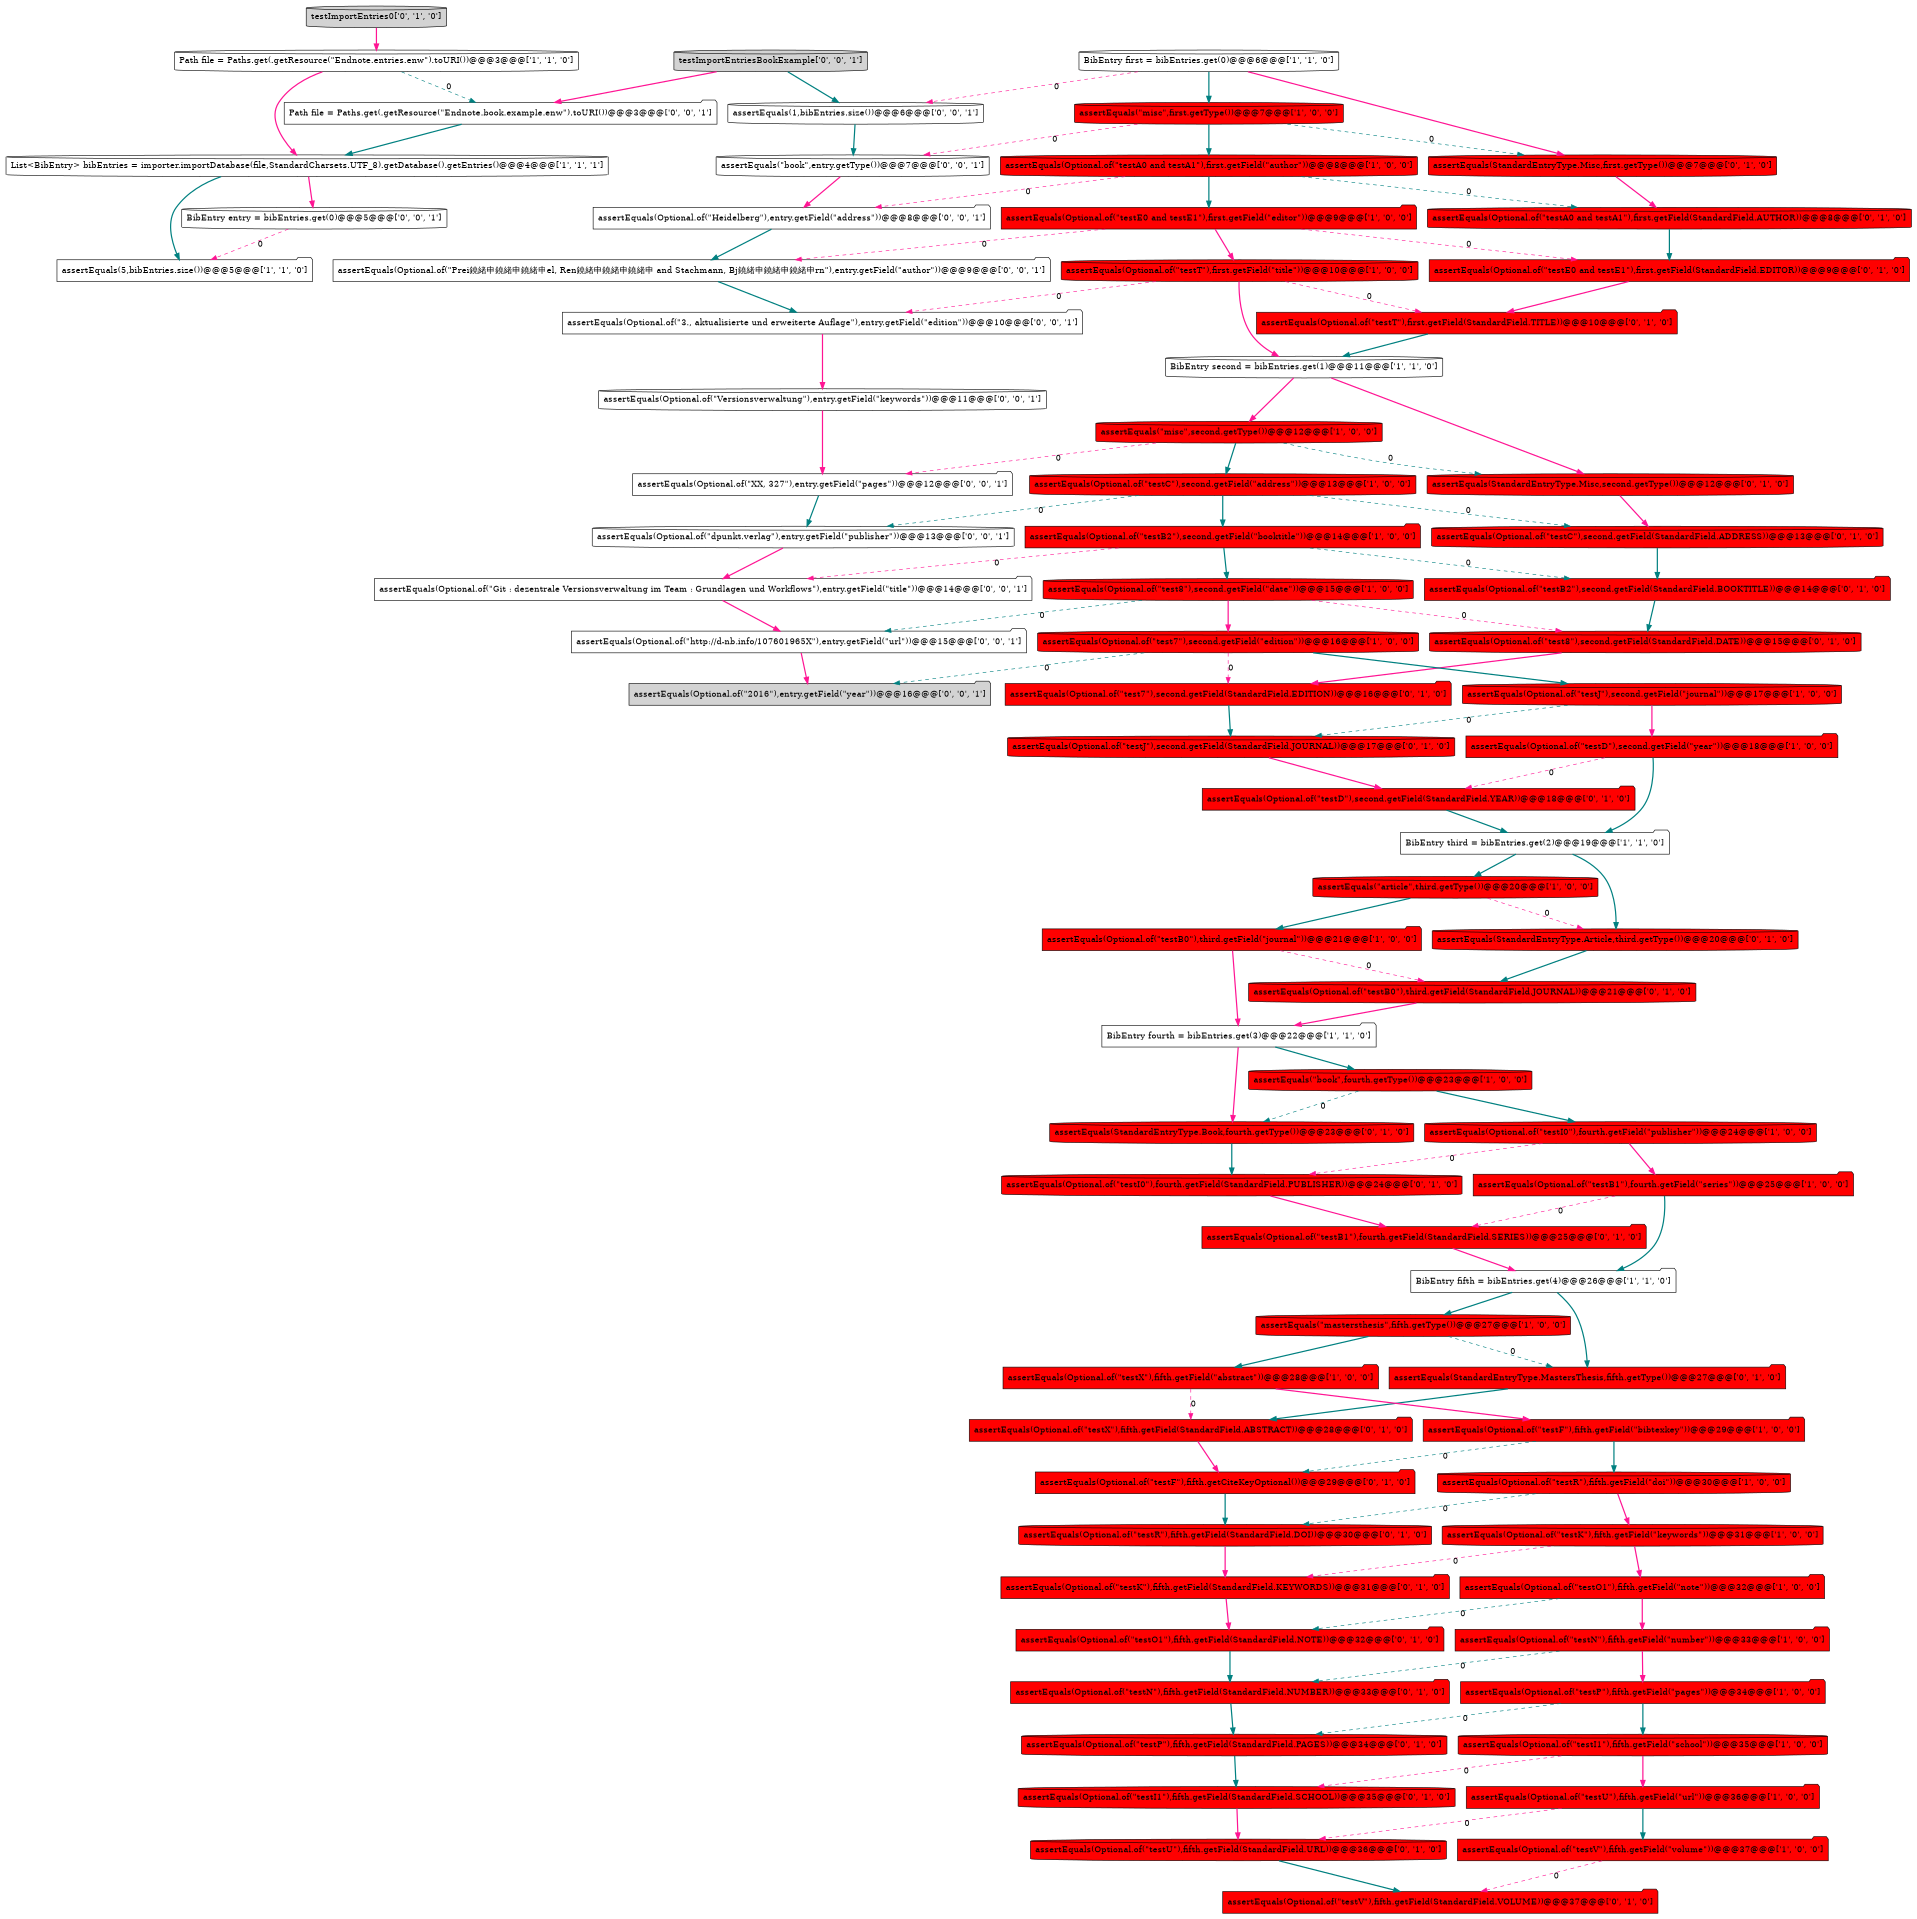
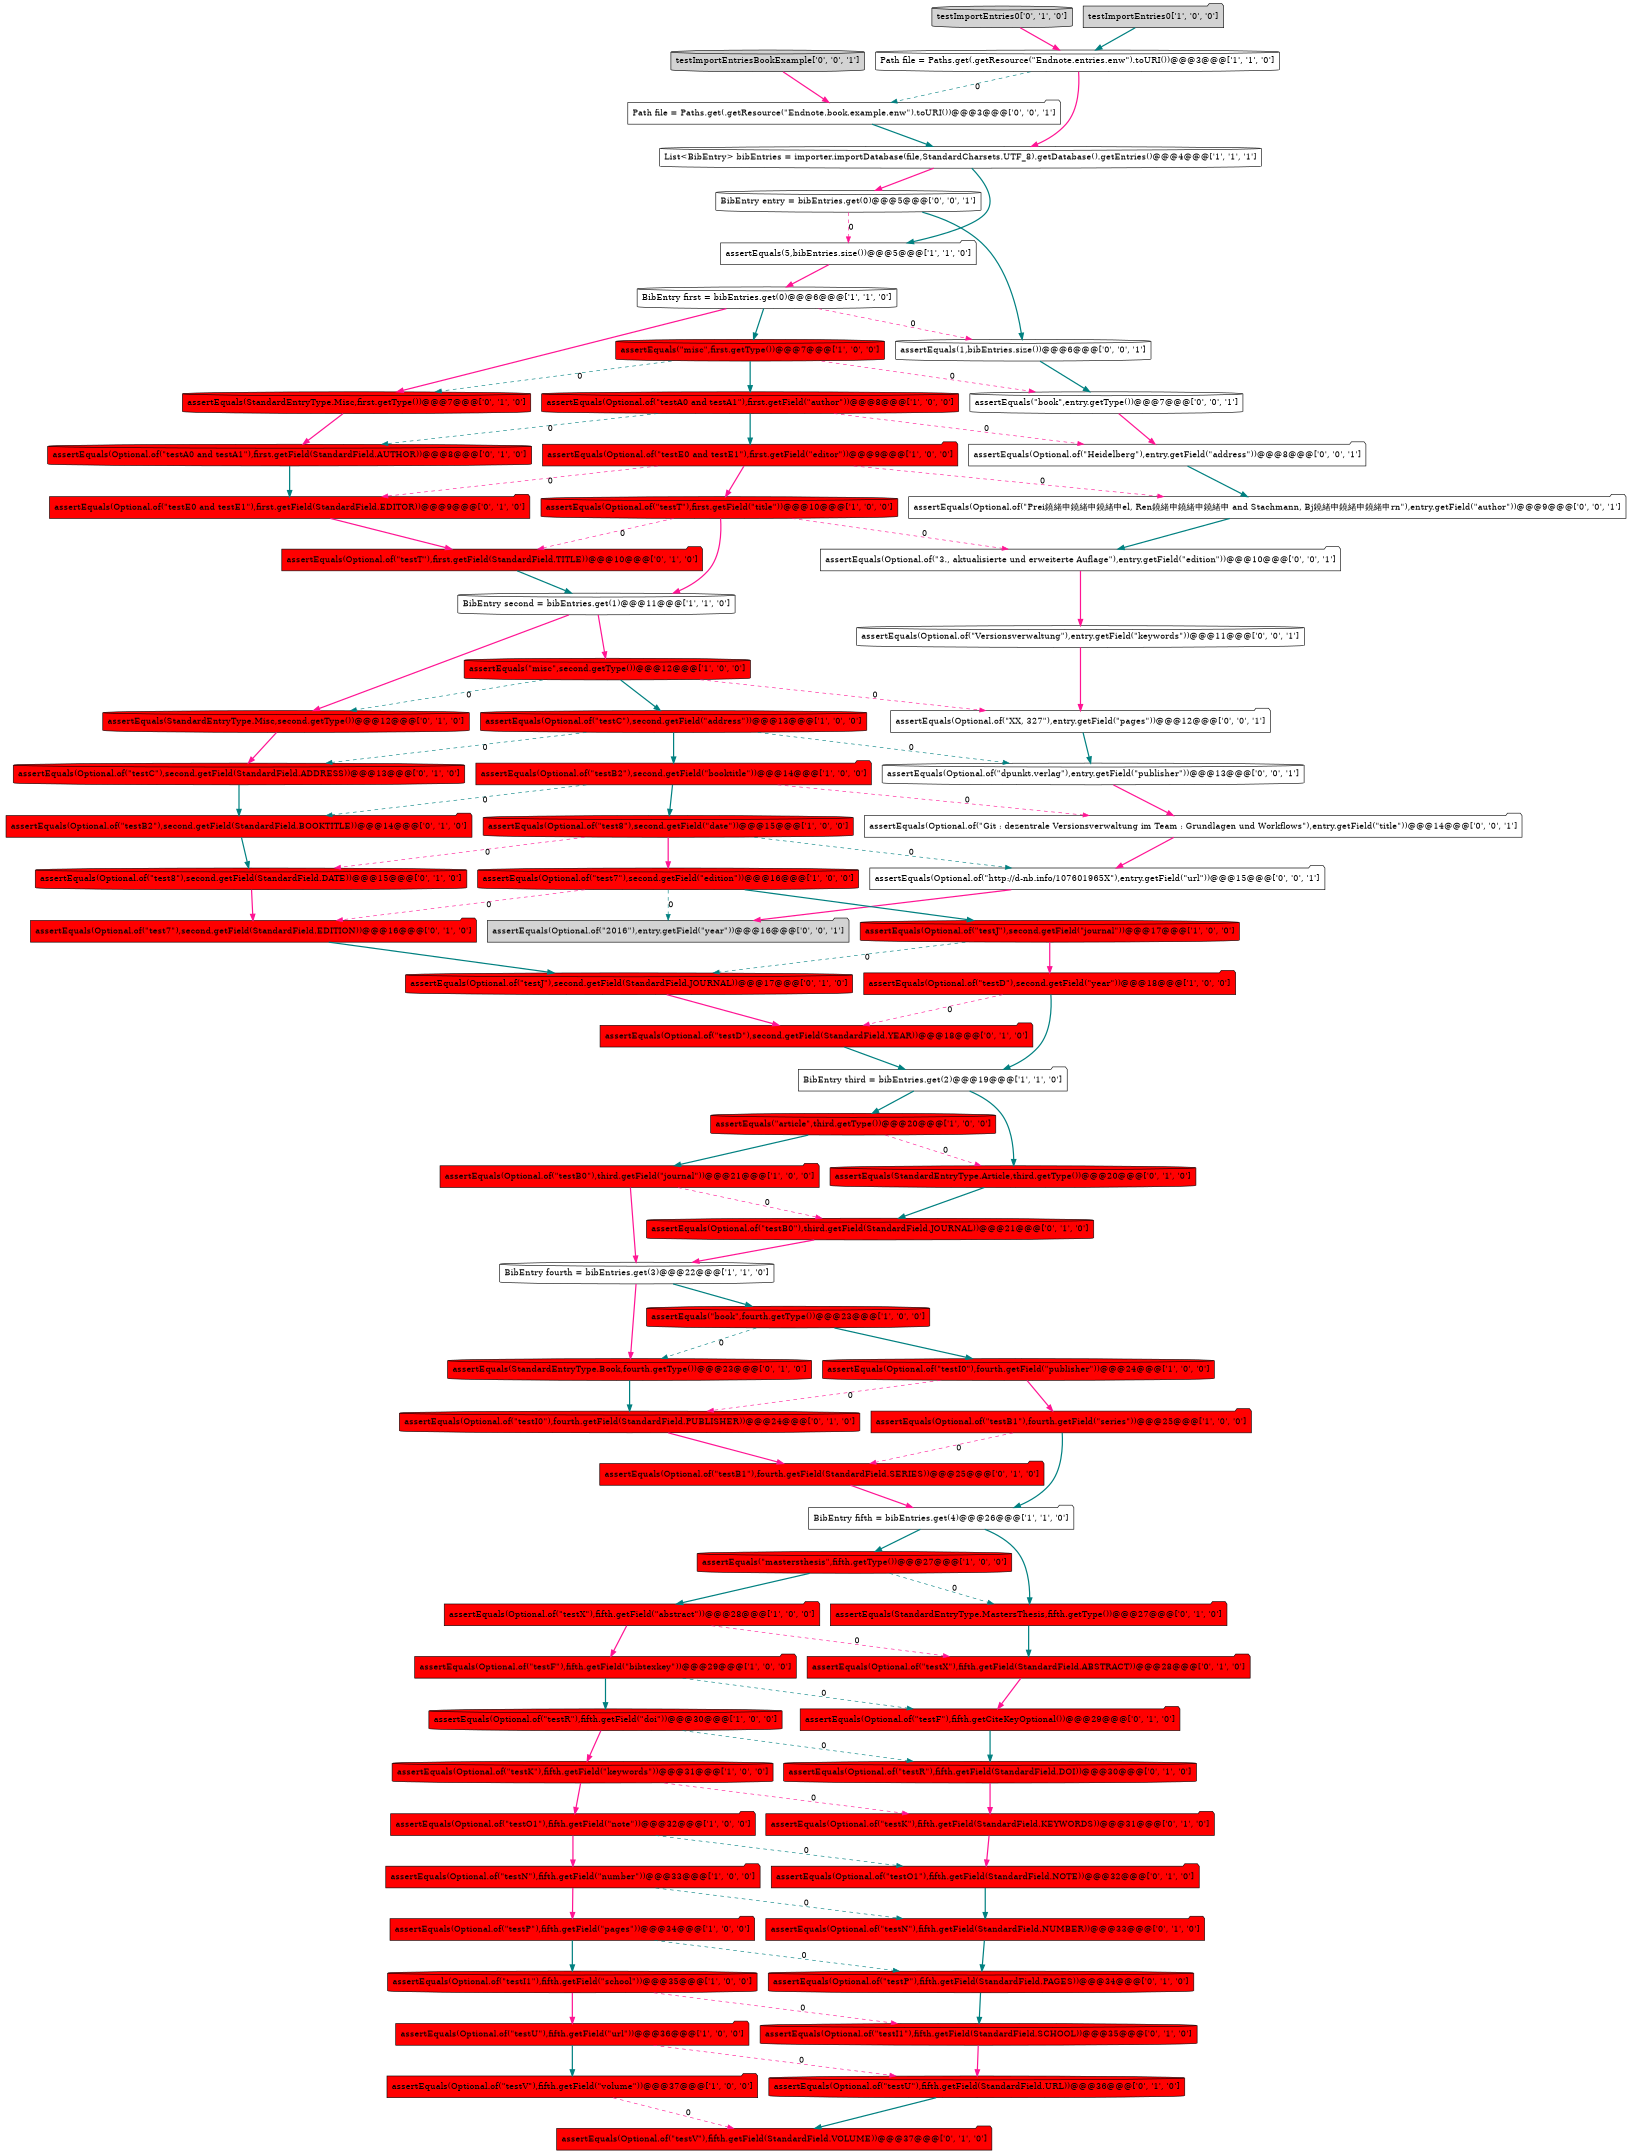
node "testImportEntries0['1', '0', '0']": added
edge "testImportEntriesBookExample['0', '0', '1']" -> "assertEquals(1,bibEntries.size())@@@6@@@['0', '0', '1']": now "BibEntry entry = bibEntries.get(0)@@@5@@@['0', '0', '1']" -> "assertEquals(1,bibEntries.size())@@@6@@@['0', '0', '1']"
edge "assertEquals(5,bibEntries.size())@@@5@@@['1', '1', '0']" -> "BibEntry first = bibEntries.get(0)@@@6@@@['1', '1', '0']": added
node "BibEntry fourth = bibEntries.get(3)@@@22@@@['1', '1', '0']": shape folder -> cylinder
